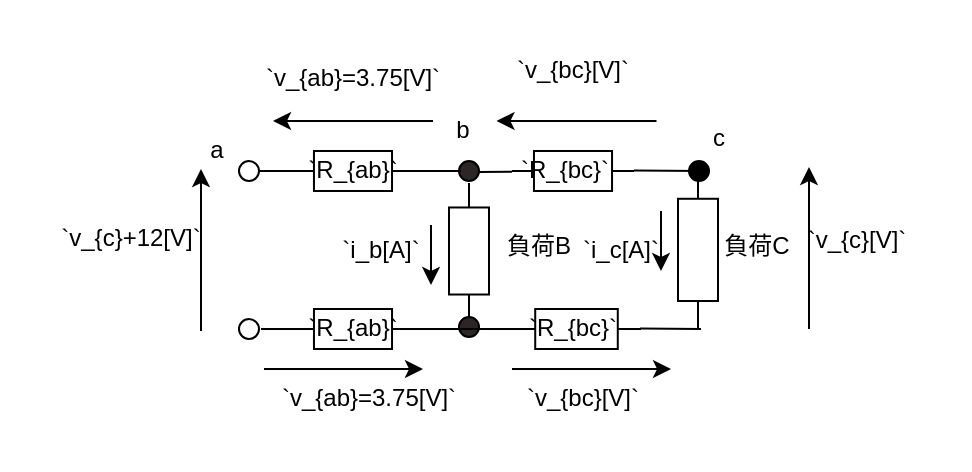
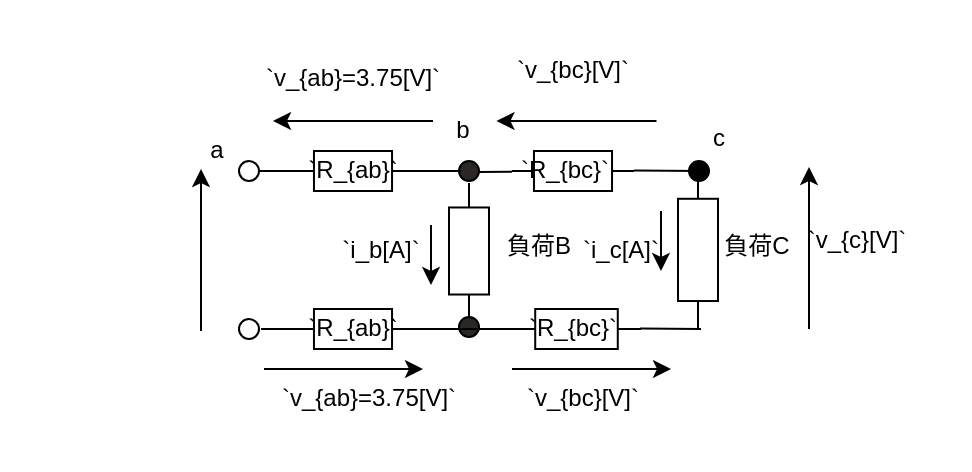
node "`v_{c}+12[V]`": removed
